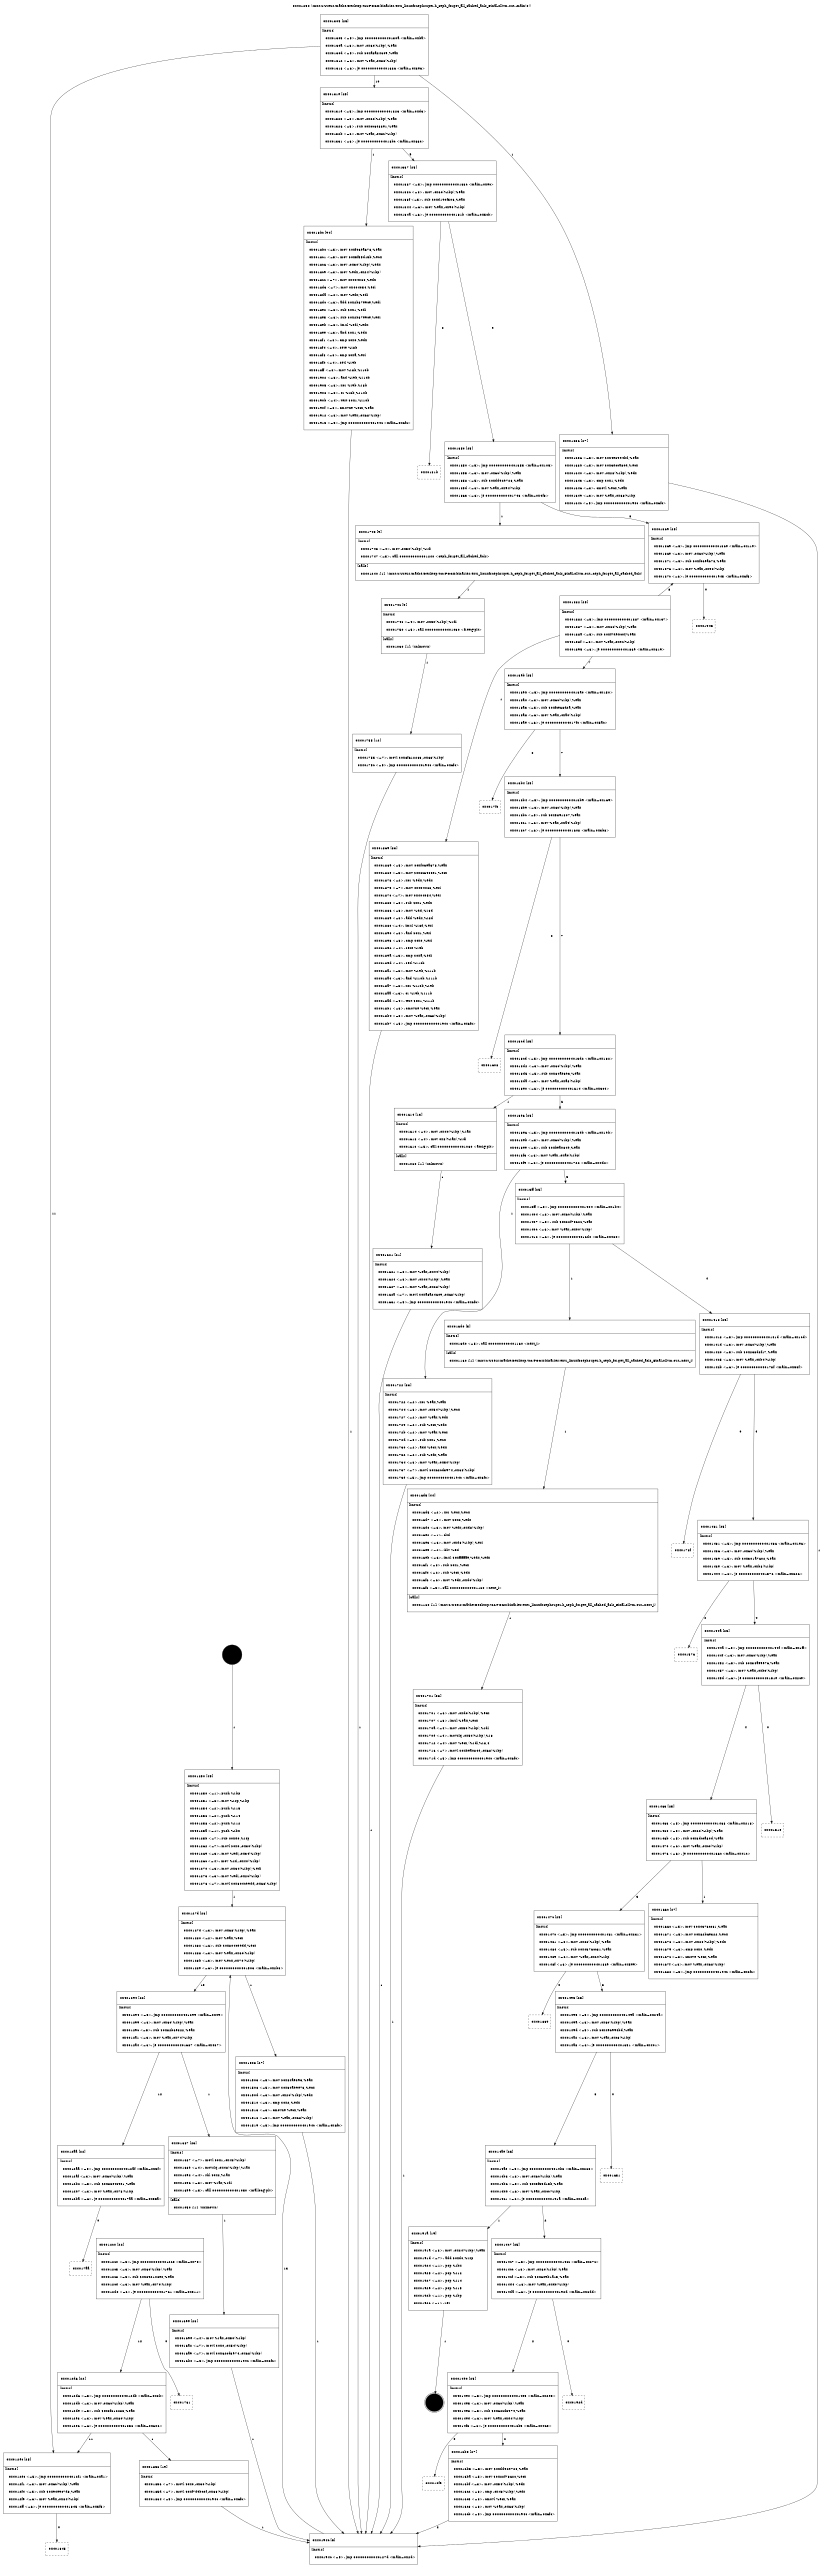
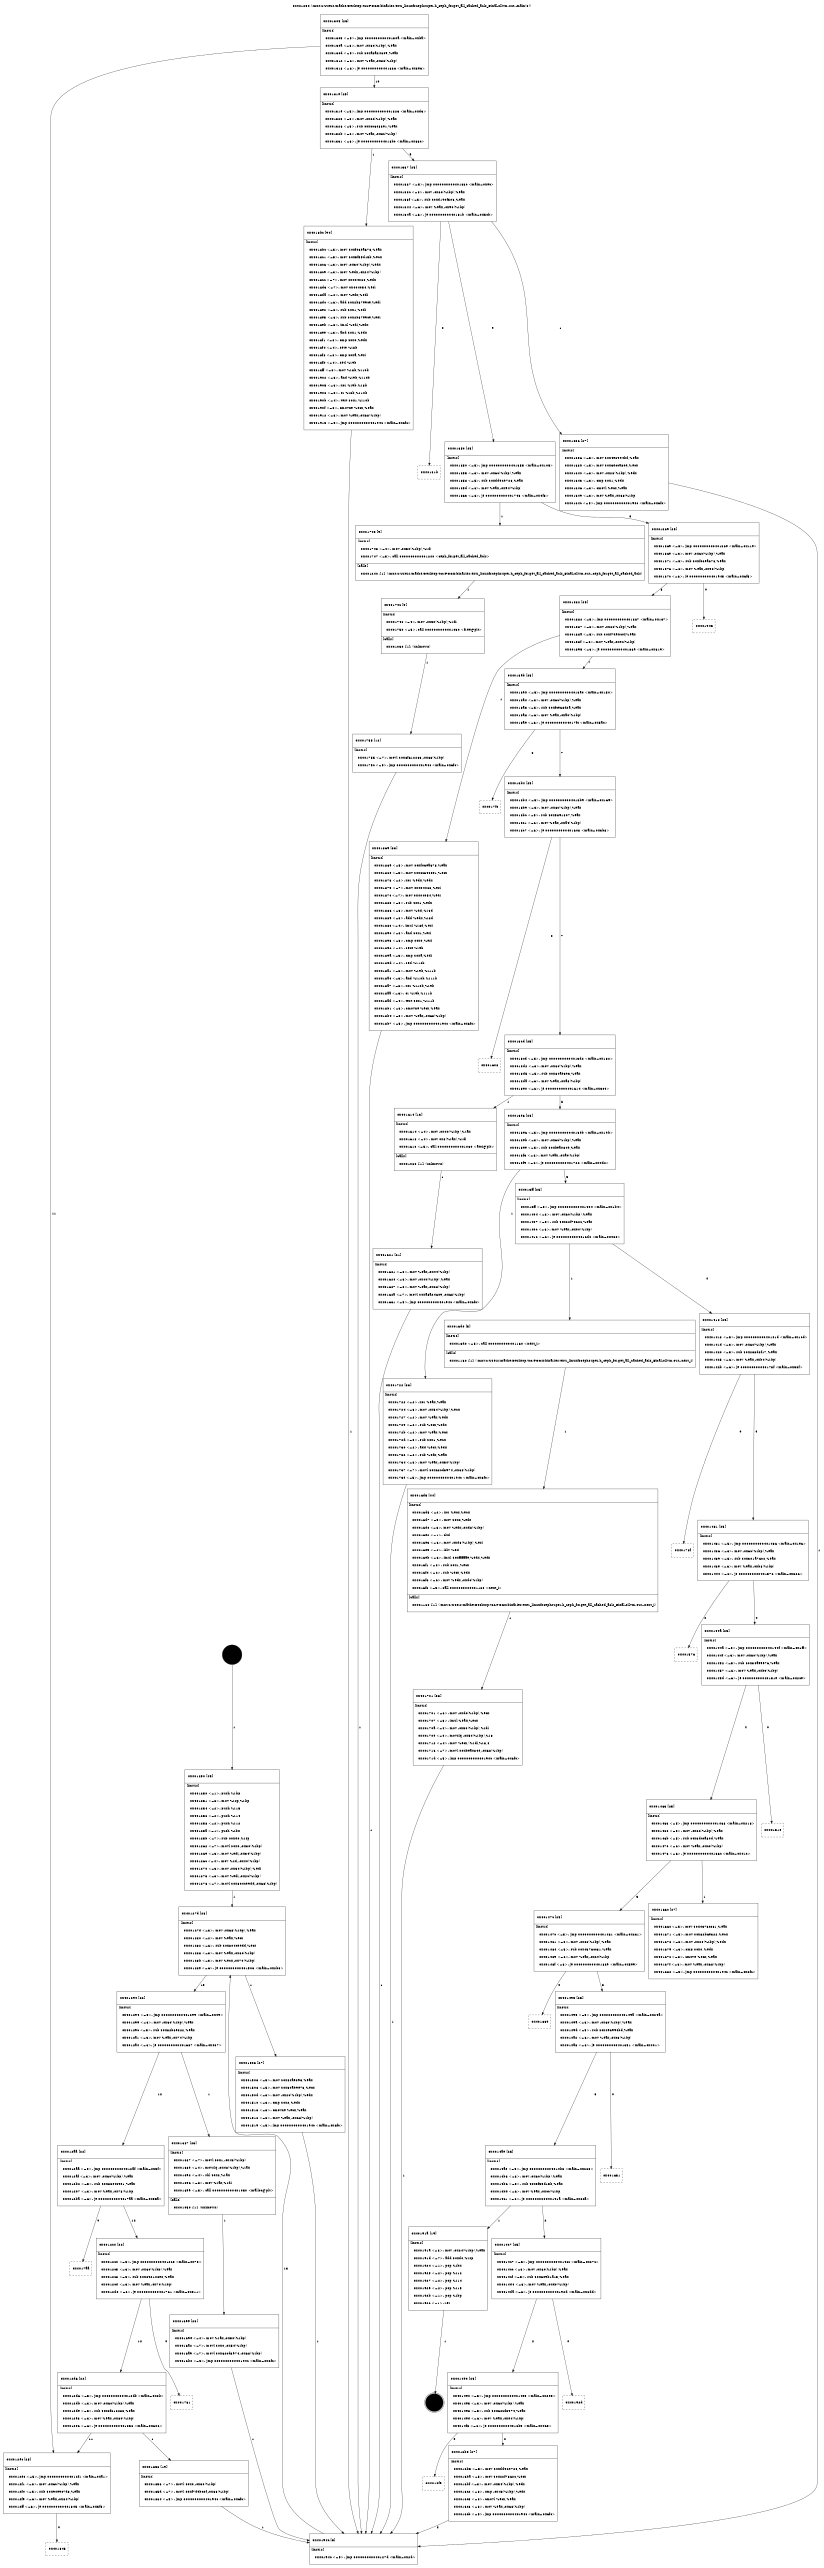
edge "0x401305 [25]" -> "0x401636 [27]": now "0x401337 [25]" -> "0x401636 [27]"
edge "0x401382 [25]" -> "0x401369 [25]": reversed
edge "0x4012aa [22]" -> "0x4012c0 [22]": added, label "12"
